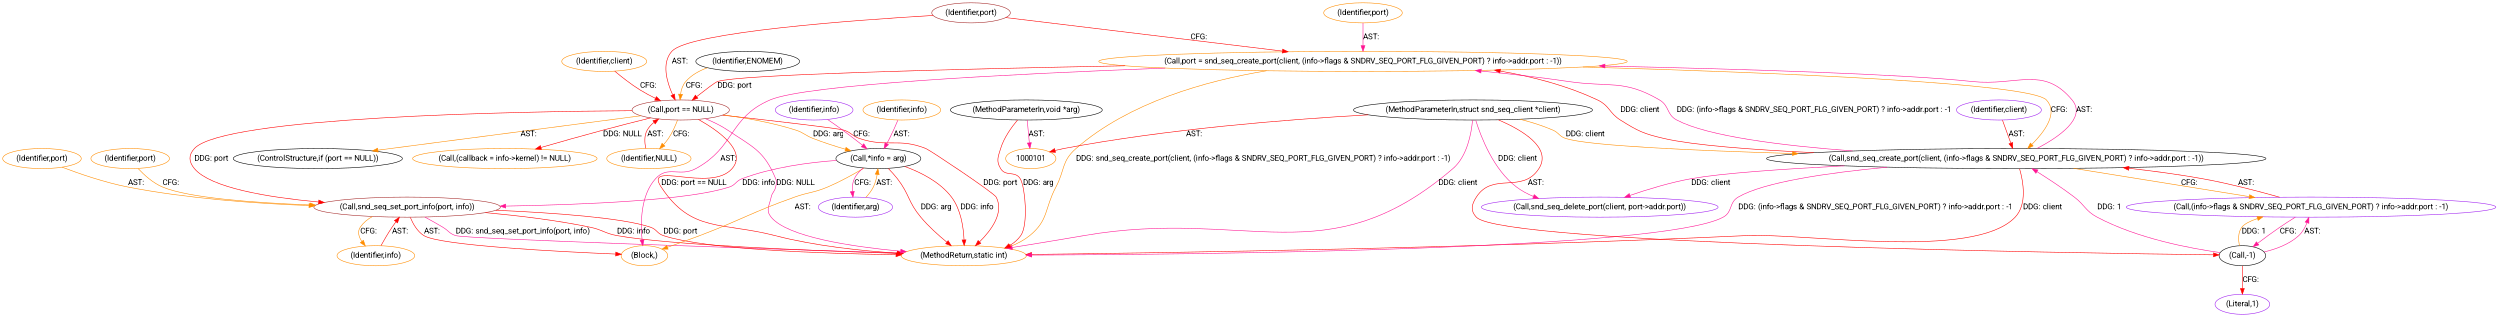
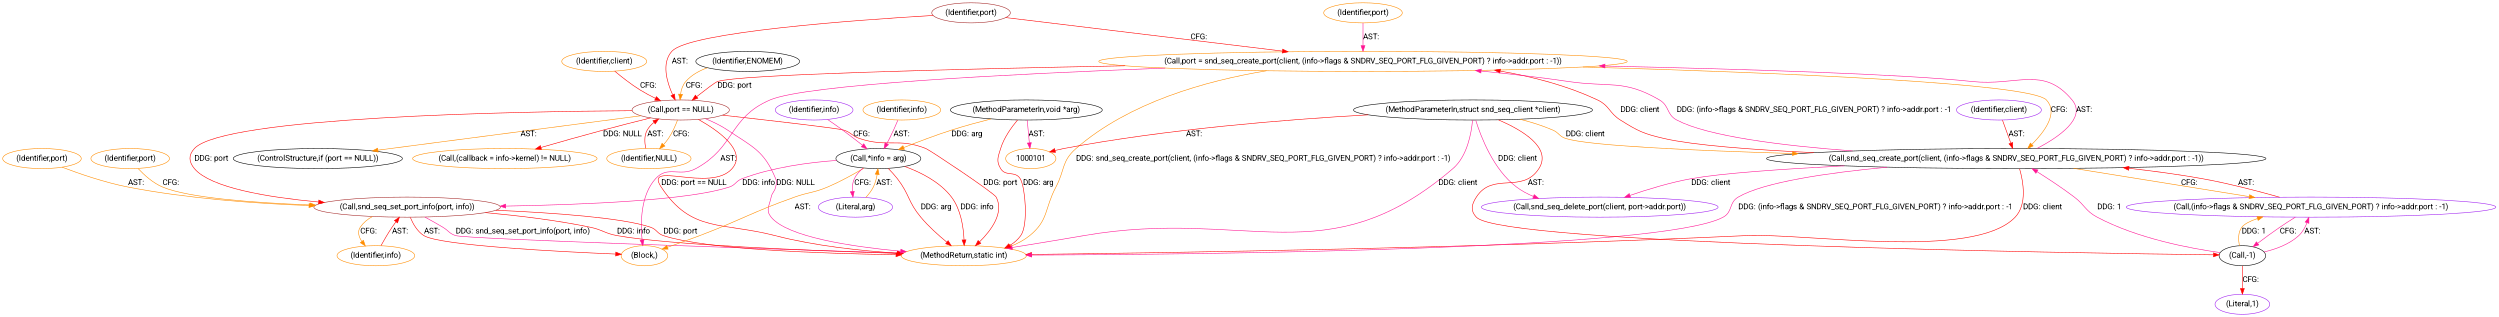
edge "(Call,port == NULL)" -> "(Call,*info = arg)": now "(MethodParameterIn,void *arg)" -> "(Call,*info = arg)"
node "(Identifier,arg)": label "(Identifier,arg)" -> "(Literal,arg)"
